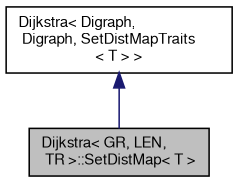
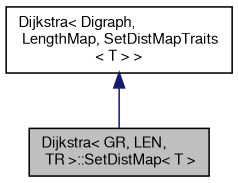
node "Dijkstra< Digraph, Digraph, SetDistMapTraits < T > >": label "Dijkstra< Digraph, Digraph, SetDistMapTraits < T > >" -> "Dijkstra< Digraph, LengthMap, SetDistMapTraits < T > >"
